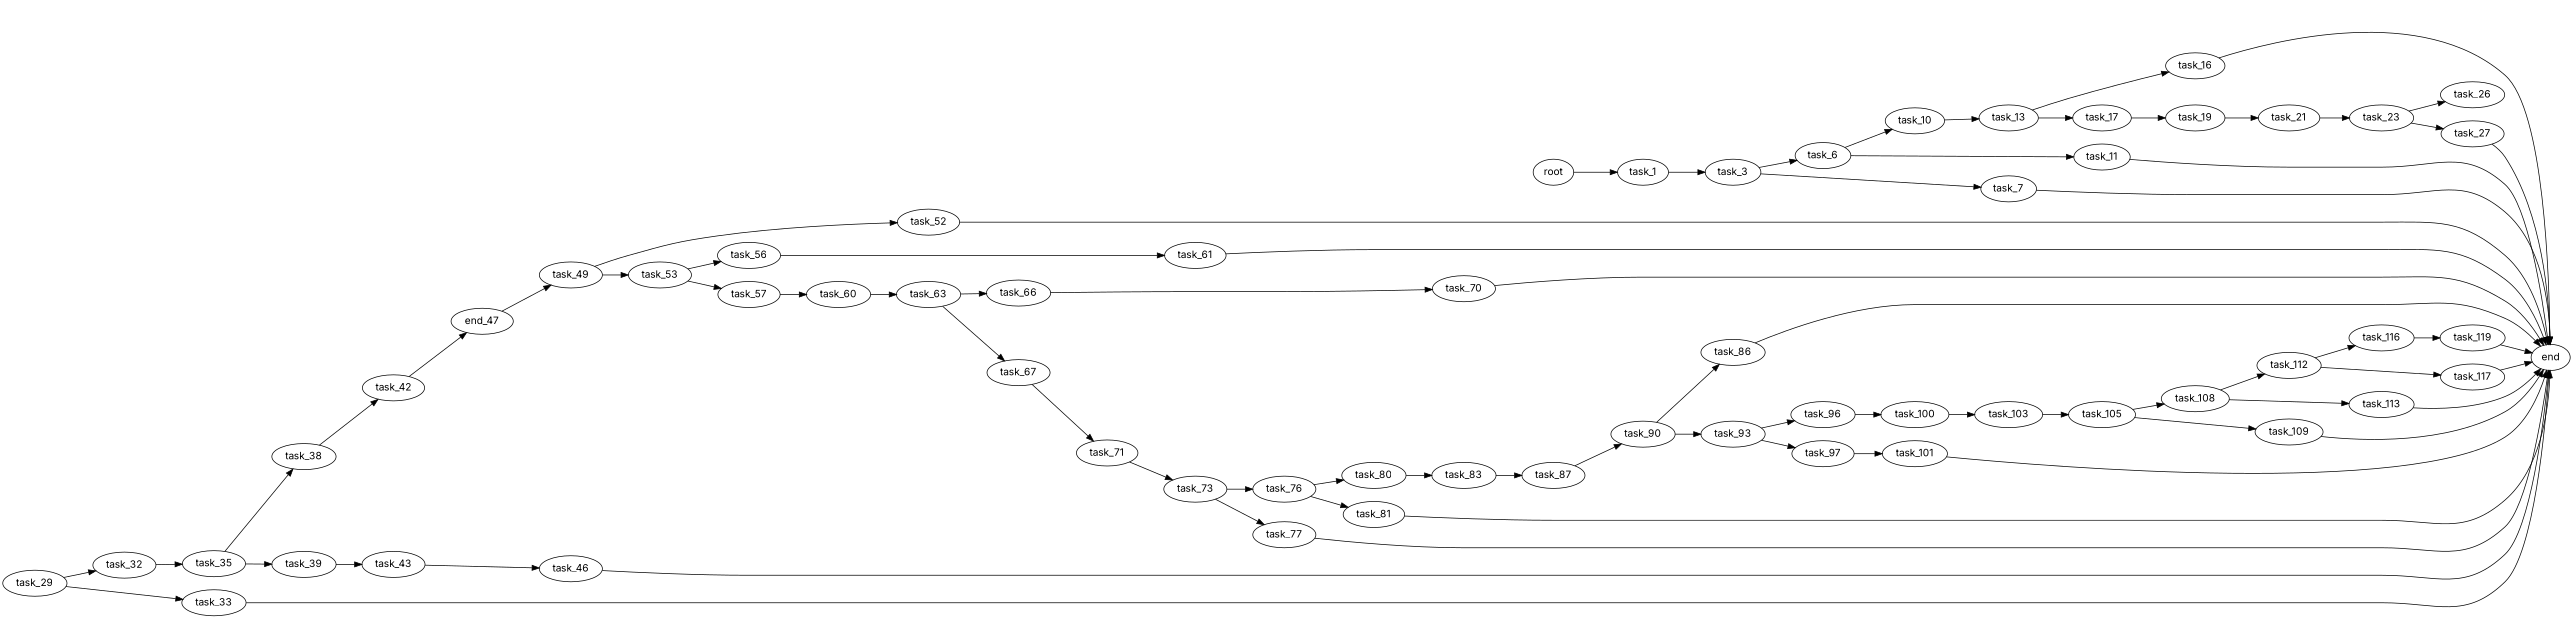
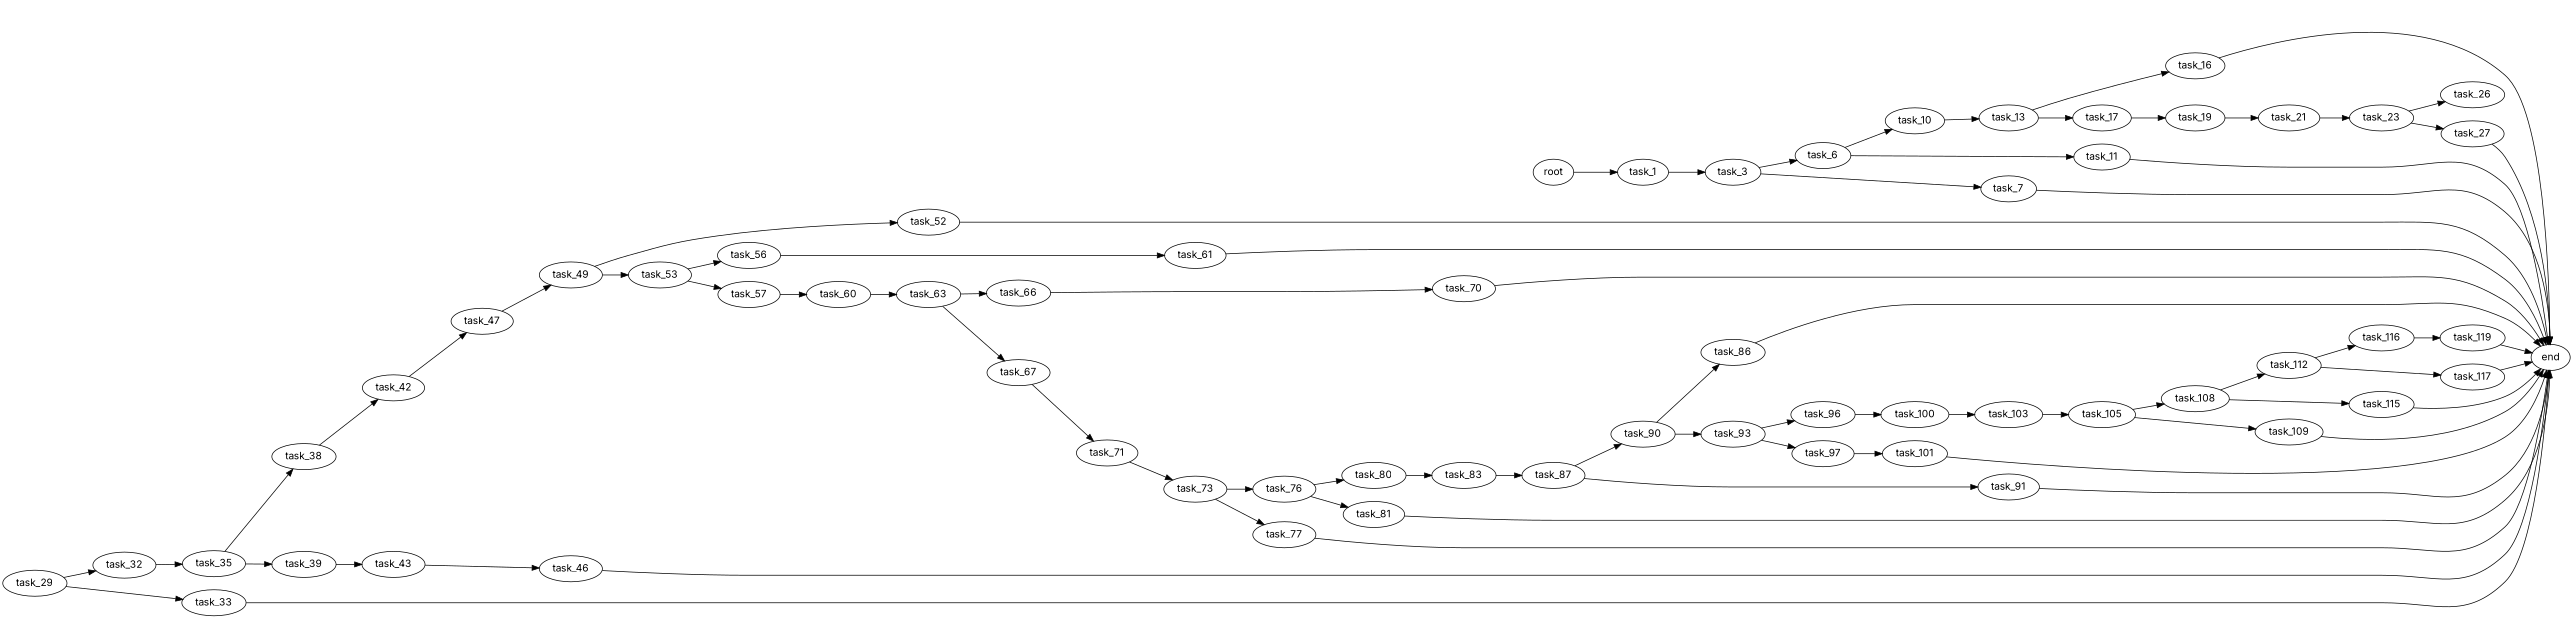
node "end_47": label "end_47" -> "task_47"
node "task_113": label "task_113" -> "task_115"
node "task_91": added
